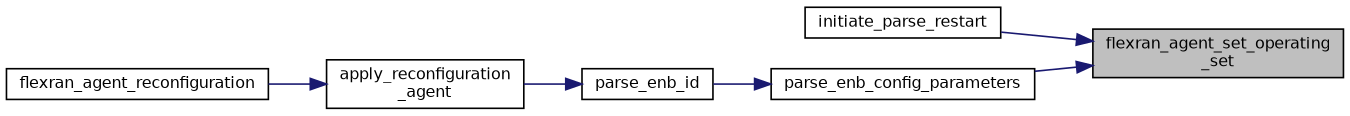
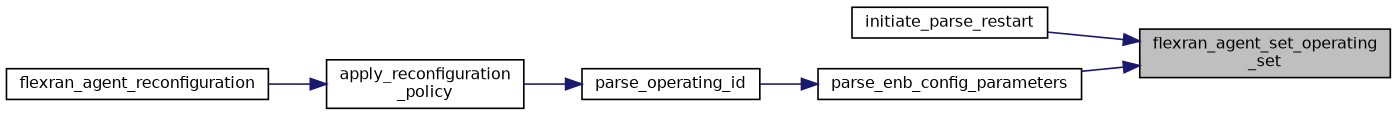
node "apply_reconfiguration _agent": label "apply_reconfiguration _agent" -> "apply_reconfiguration _policy"
node "parse_enb_id": label "parse_enb_id" -> "parse_operating_id"
